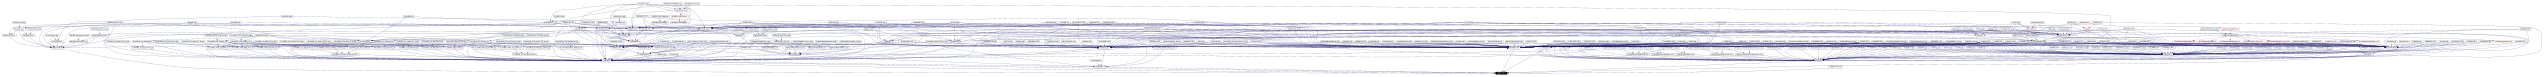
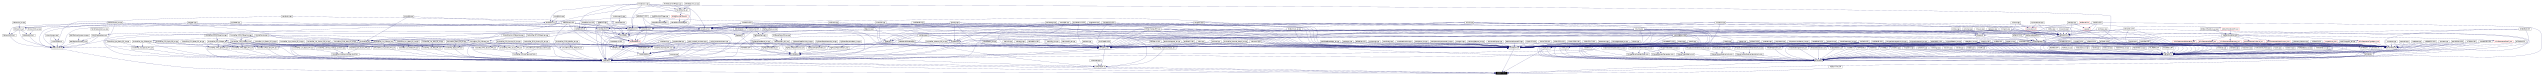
node "MNUMLREP.CPP": label "MNUMLREP.CPP" -> "MNUMLREP.MNVERS"
node "CROUTEE.CPP": added
node "ovaqrech.cpp": removed
